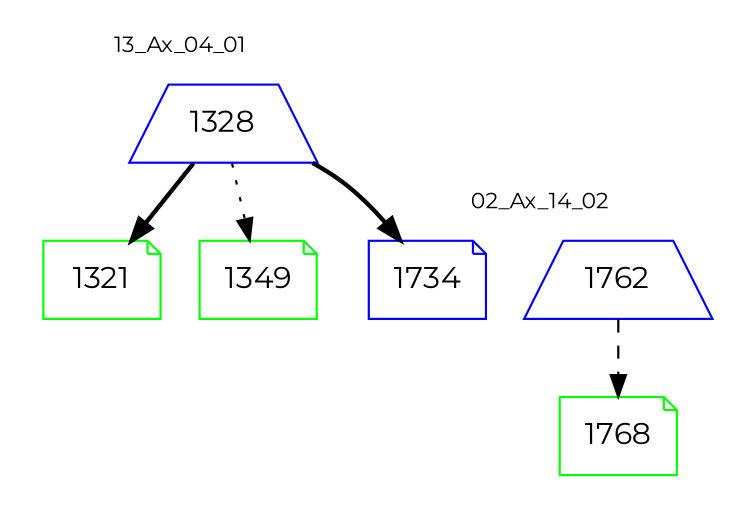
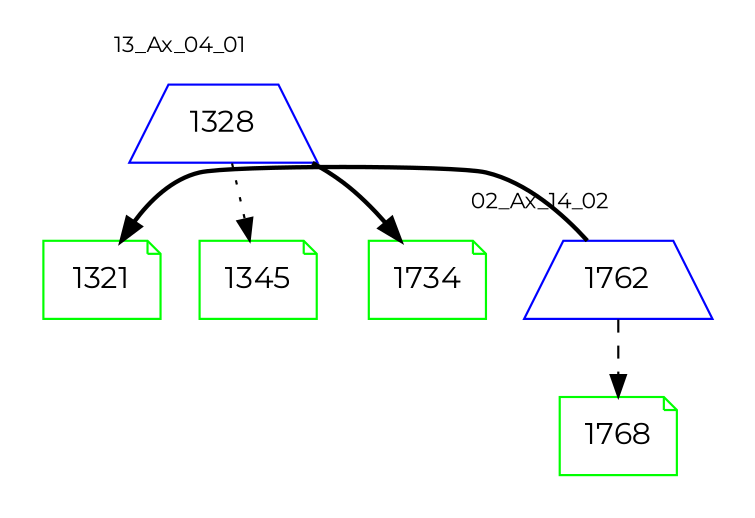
edge "1328" -> "1321": now "1762" -> "1321"
node "1349": label "1349" -> "1345"
node "1734": color blue -> green
